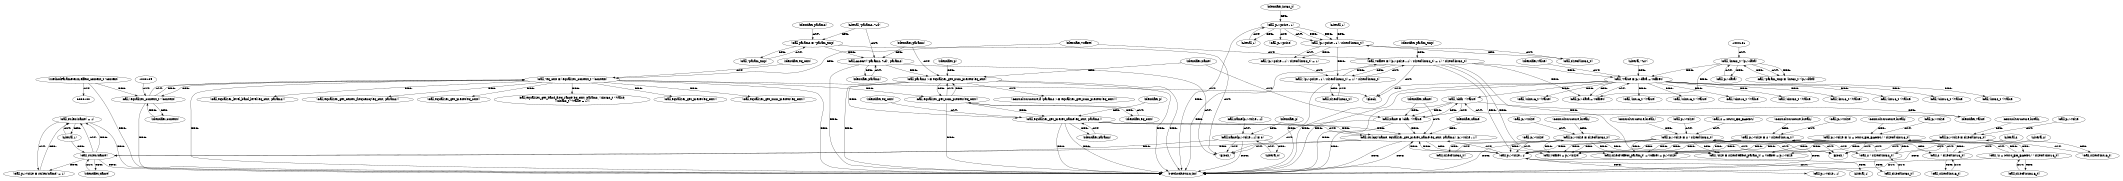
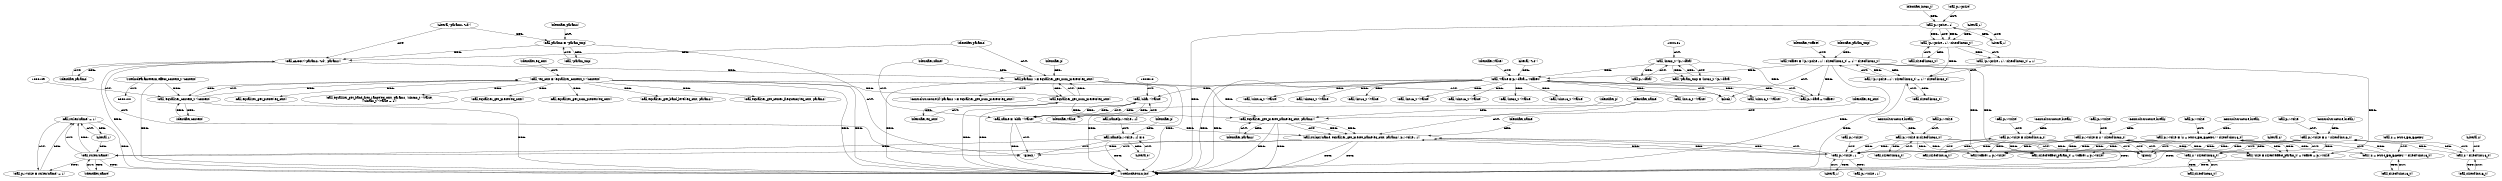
edge "(Call,p->psize - 1)" -> "(Call,p->psize)": reversed
edge "(Identifier,voffset)" -> "(Call,*eq_ctxt = (equalizer_context_t *)context)": removed, label "CFG:"
node "1000518": added
node "(Call,equalizer_level_band_level(eq_ctxt, param2))": label "(Call,equalizer_level_band_level(eq_ctxt, param2))" -> "(Call,equalizer_get_band_level(eq_ctxt, param2))"
edge "(Call,2 + NUM_EQ_BANDS)" -> "(Call,p->vsize = 2 * sizeof(int32_t))": now "(Call,2 + NUM_EQ_BANDS)" -> "(Call,(2 + NUM_EQ_BANDS) * sizeof(uint16_t))"
edge "(Call,p->vsize = 2 * sizeof(int32_t))" -> "(Call,2 * sizeof(int32_t))": label "AST: " -> "CFG: "
edge "(Call,(2 + NUM_EQ_BANDS) * sizeof(uint16_t))" -> "(MethodReturn,int)": label "AST: " -> "DDG: "
edge "(Call,p->vsize = 2 * sizeof(int16_t))" -> "(MethodReturn,int)": removed, label "DDG:"
node "(Call,sizeof(num16_t))": label "(Call,sizeof(num16_t))" -> "(Call,sizeof(uint16_t))"
